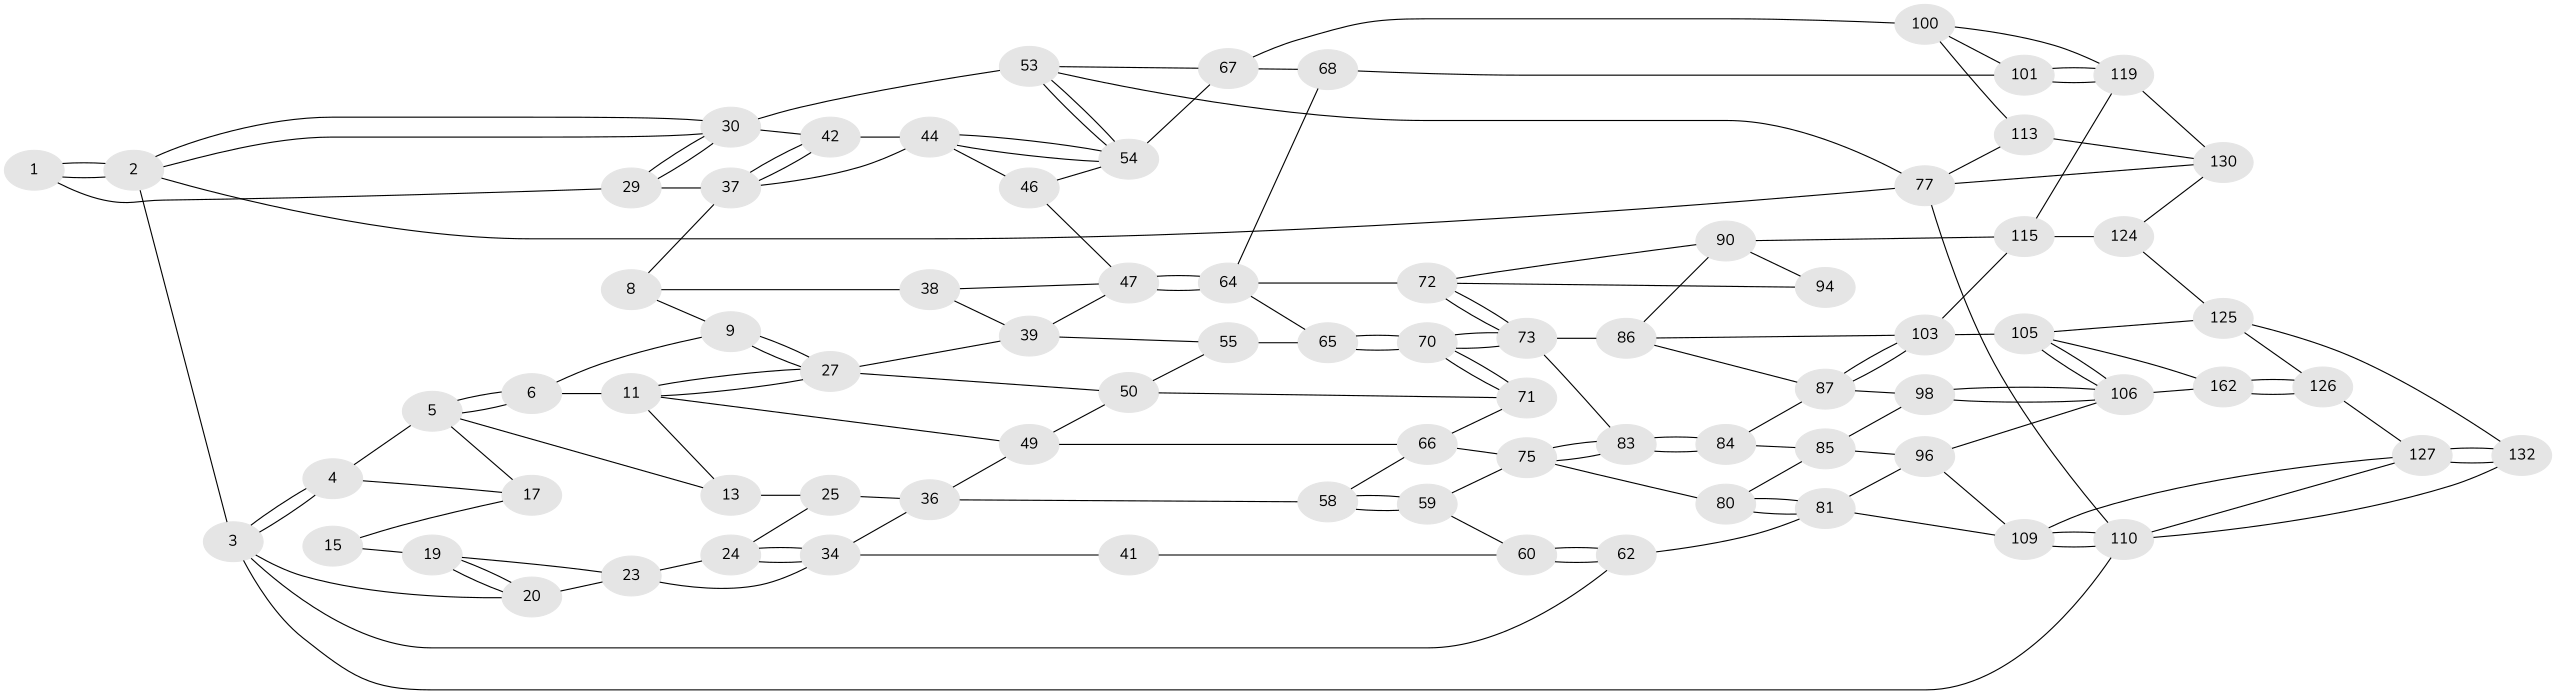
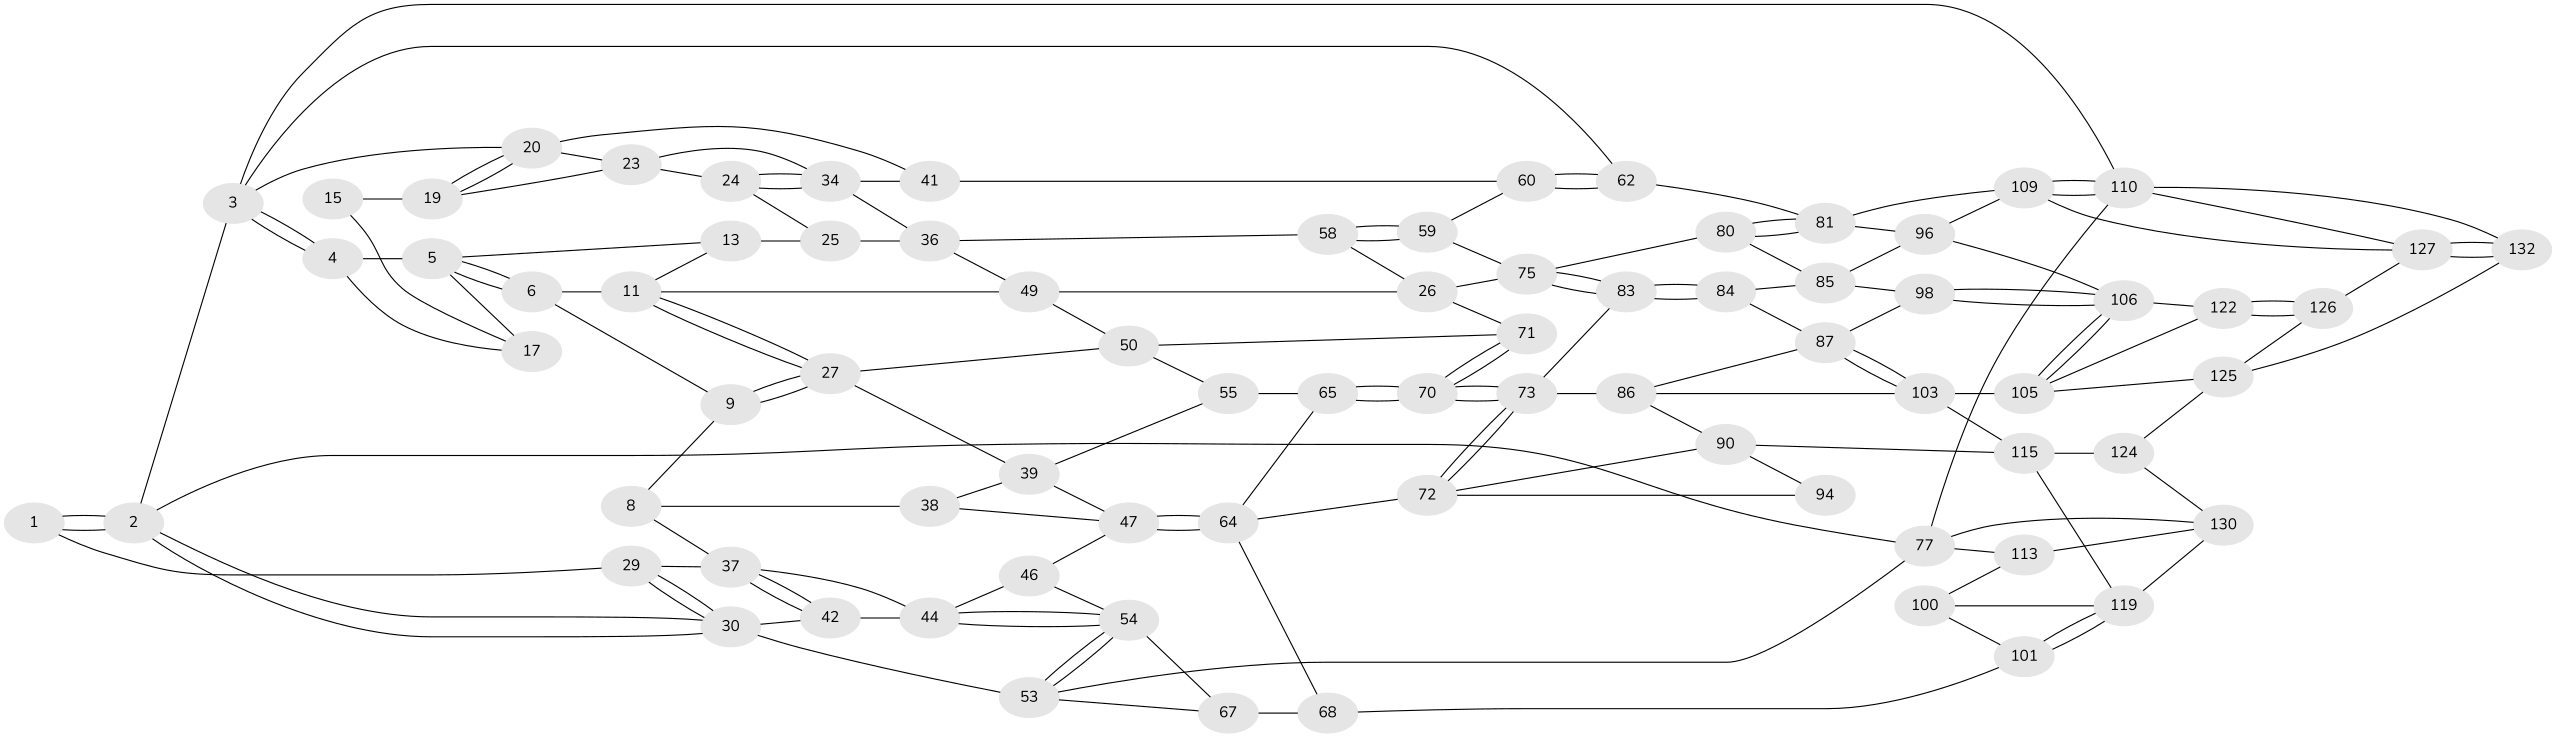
edge "100" -- "67": removed
edge "20" -- "41": added
node "162": label "162" -> "122"
node "66": label "66" -> "26"
